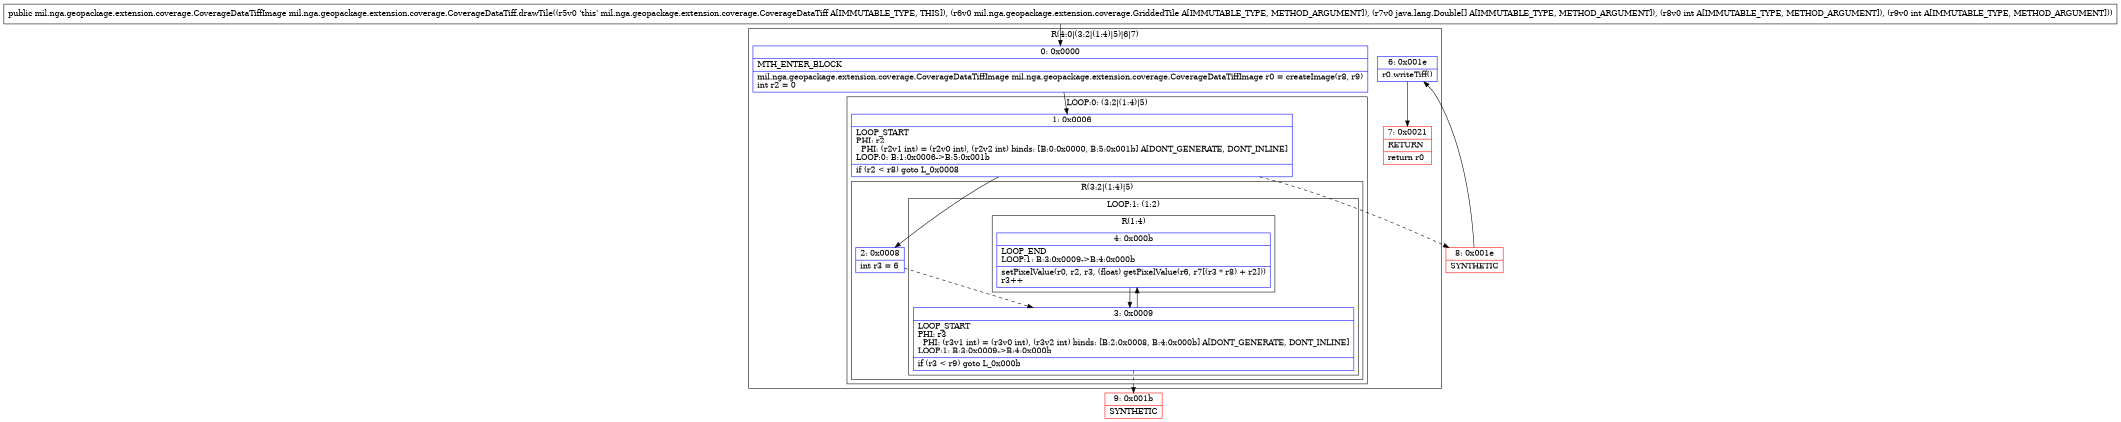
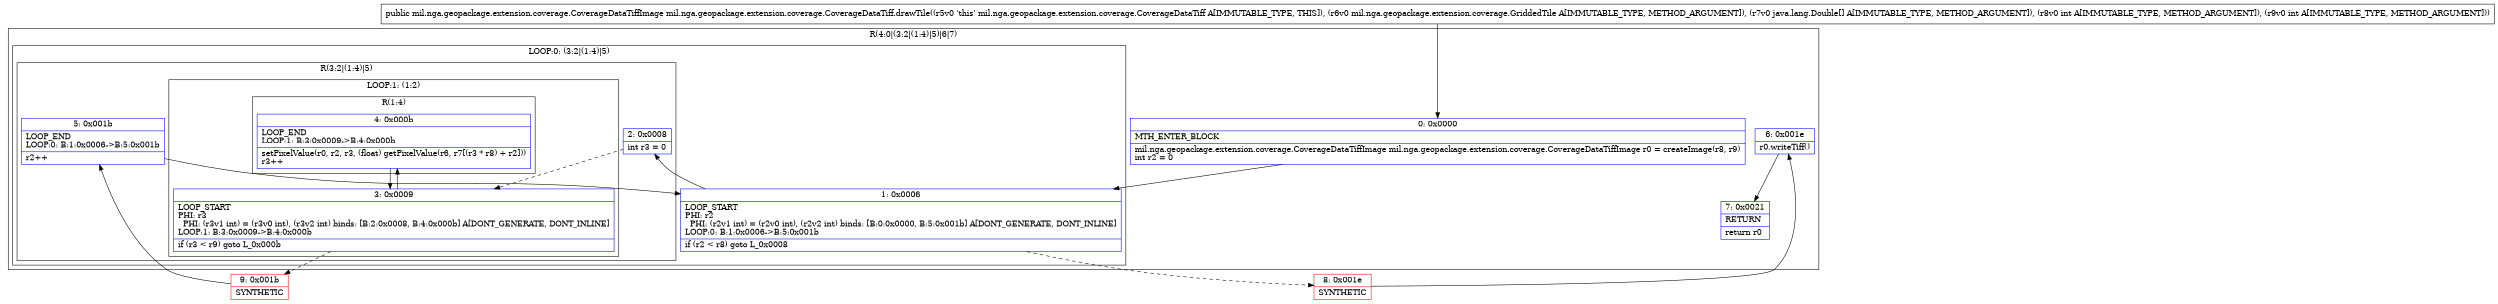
node "5: 0x001b": added
node "7: 0x0021": color red -> blue
node "2: 0x0008": text "int r3 = 6" -> "int r3 = 0"
